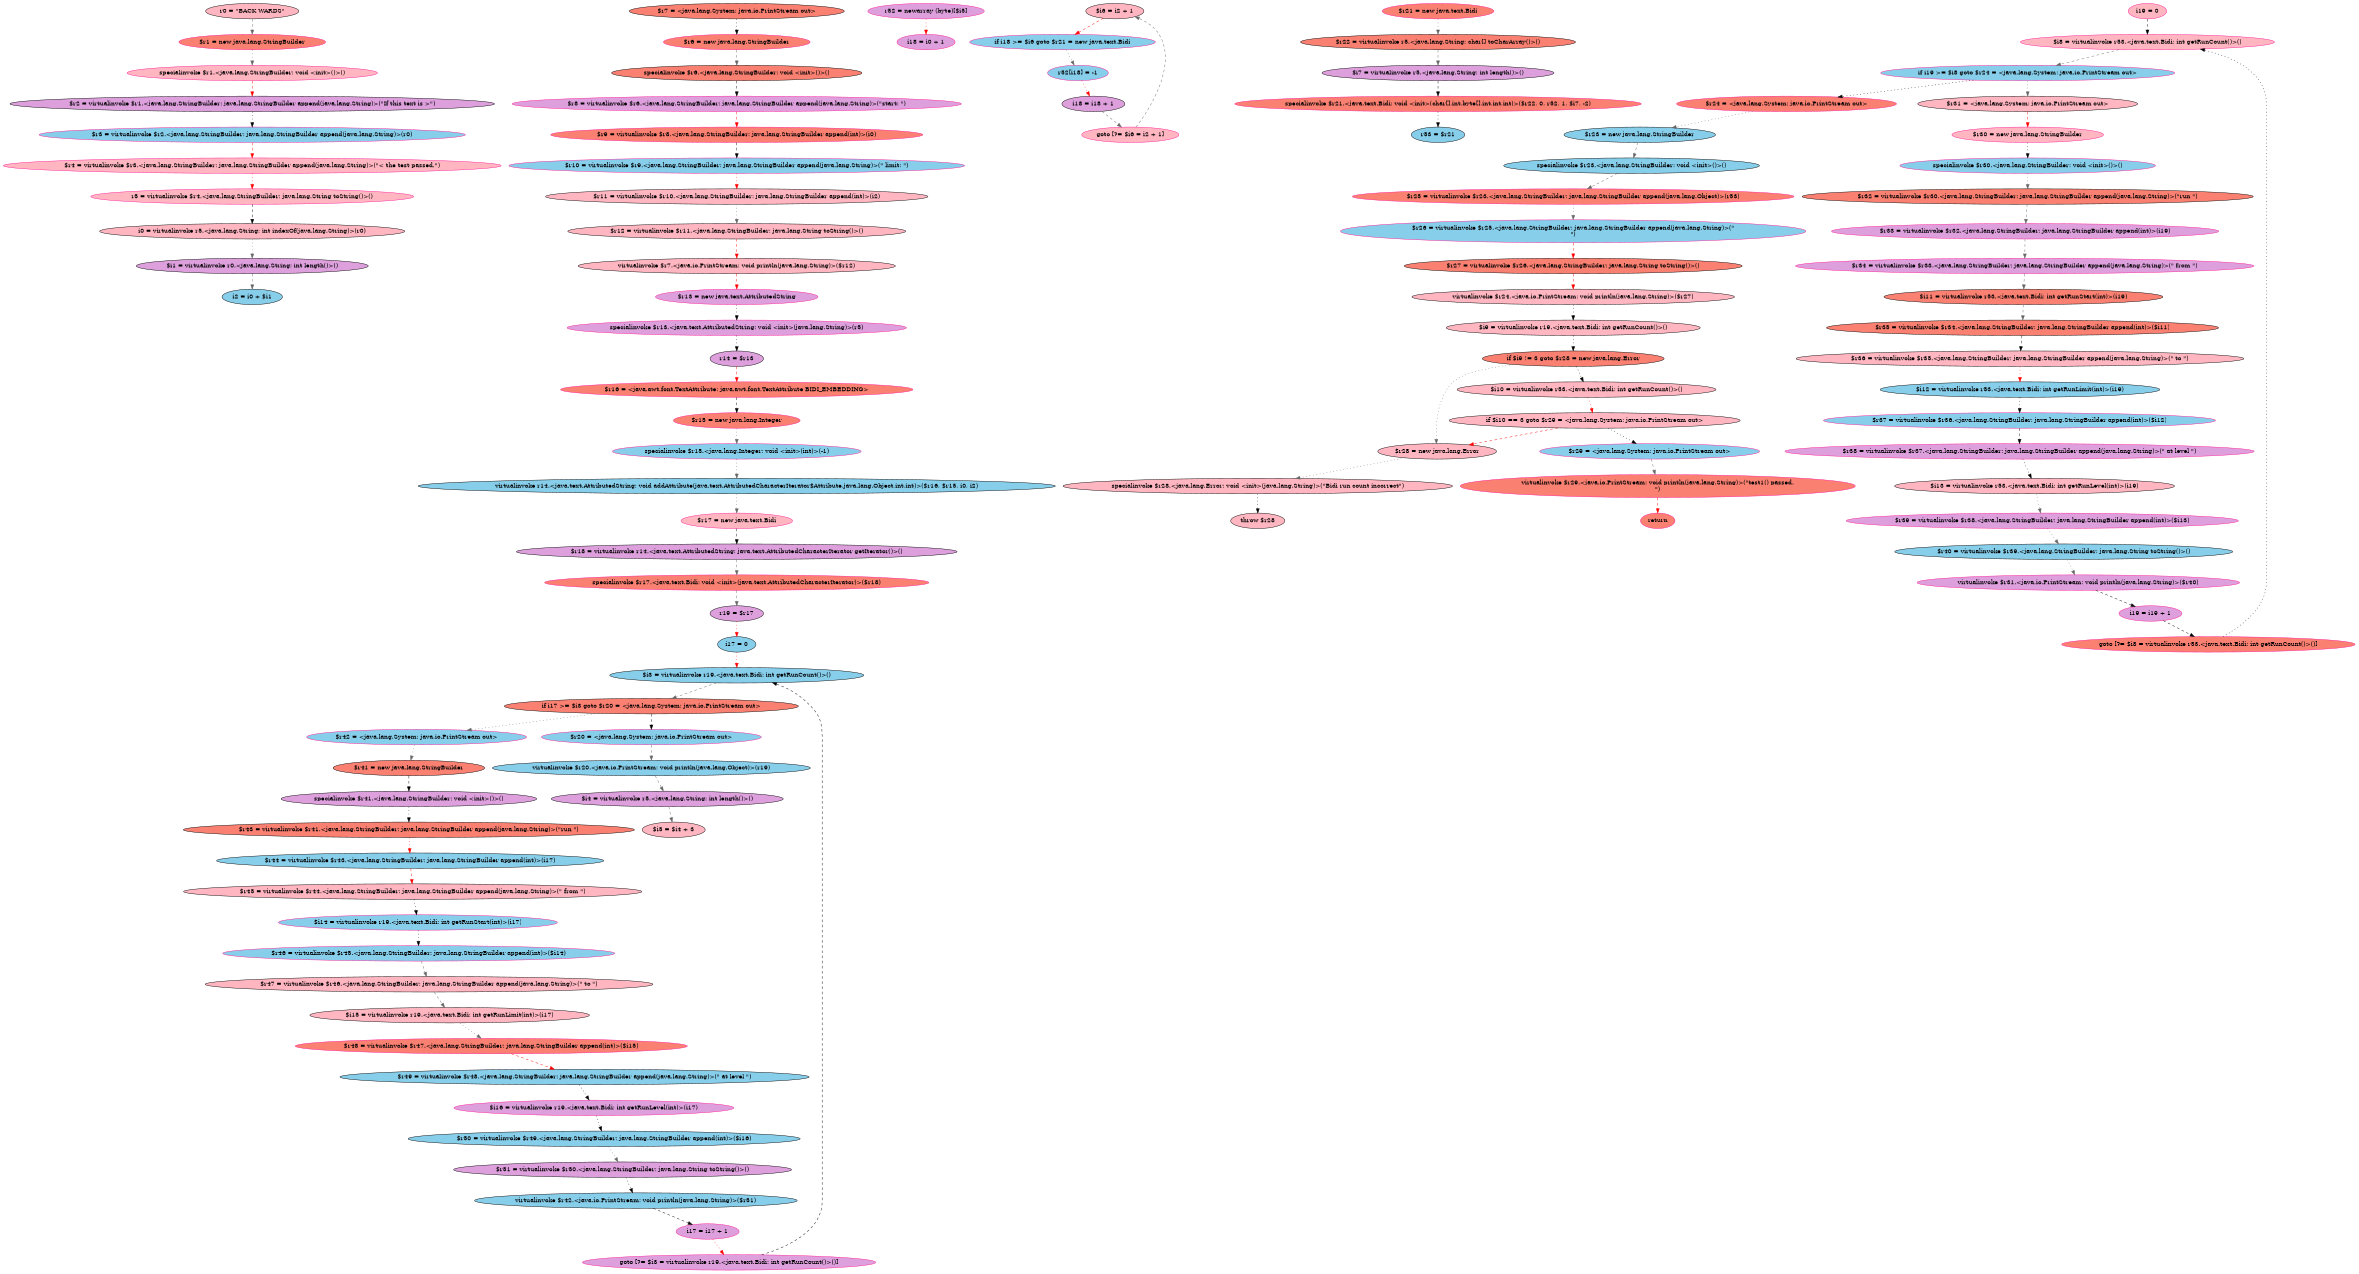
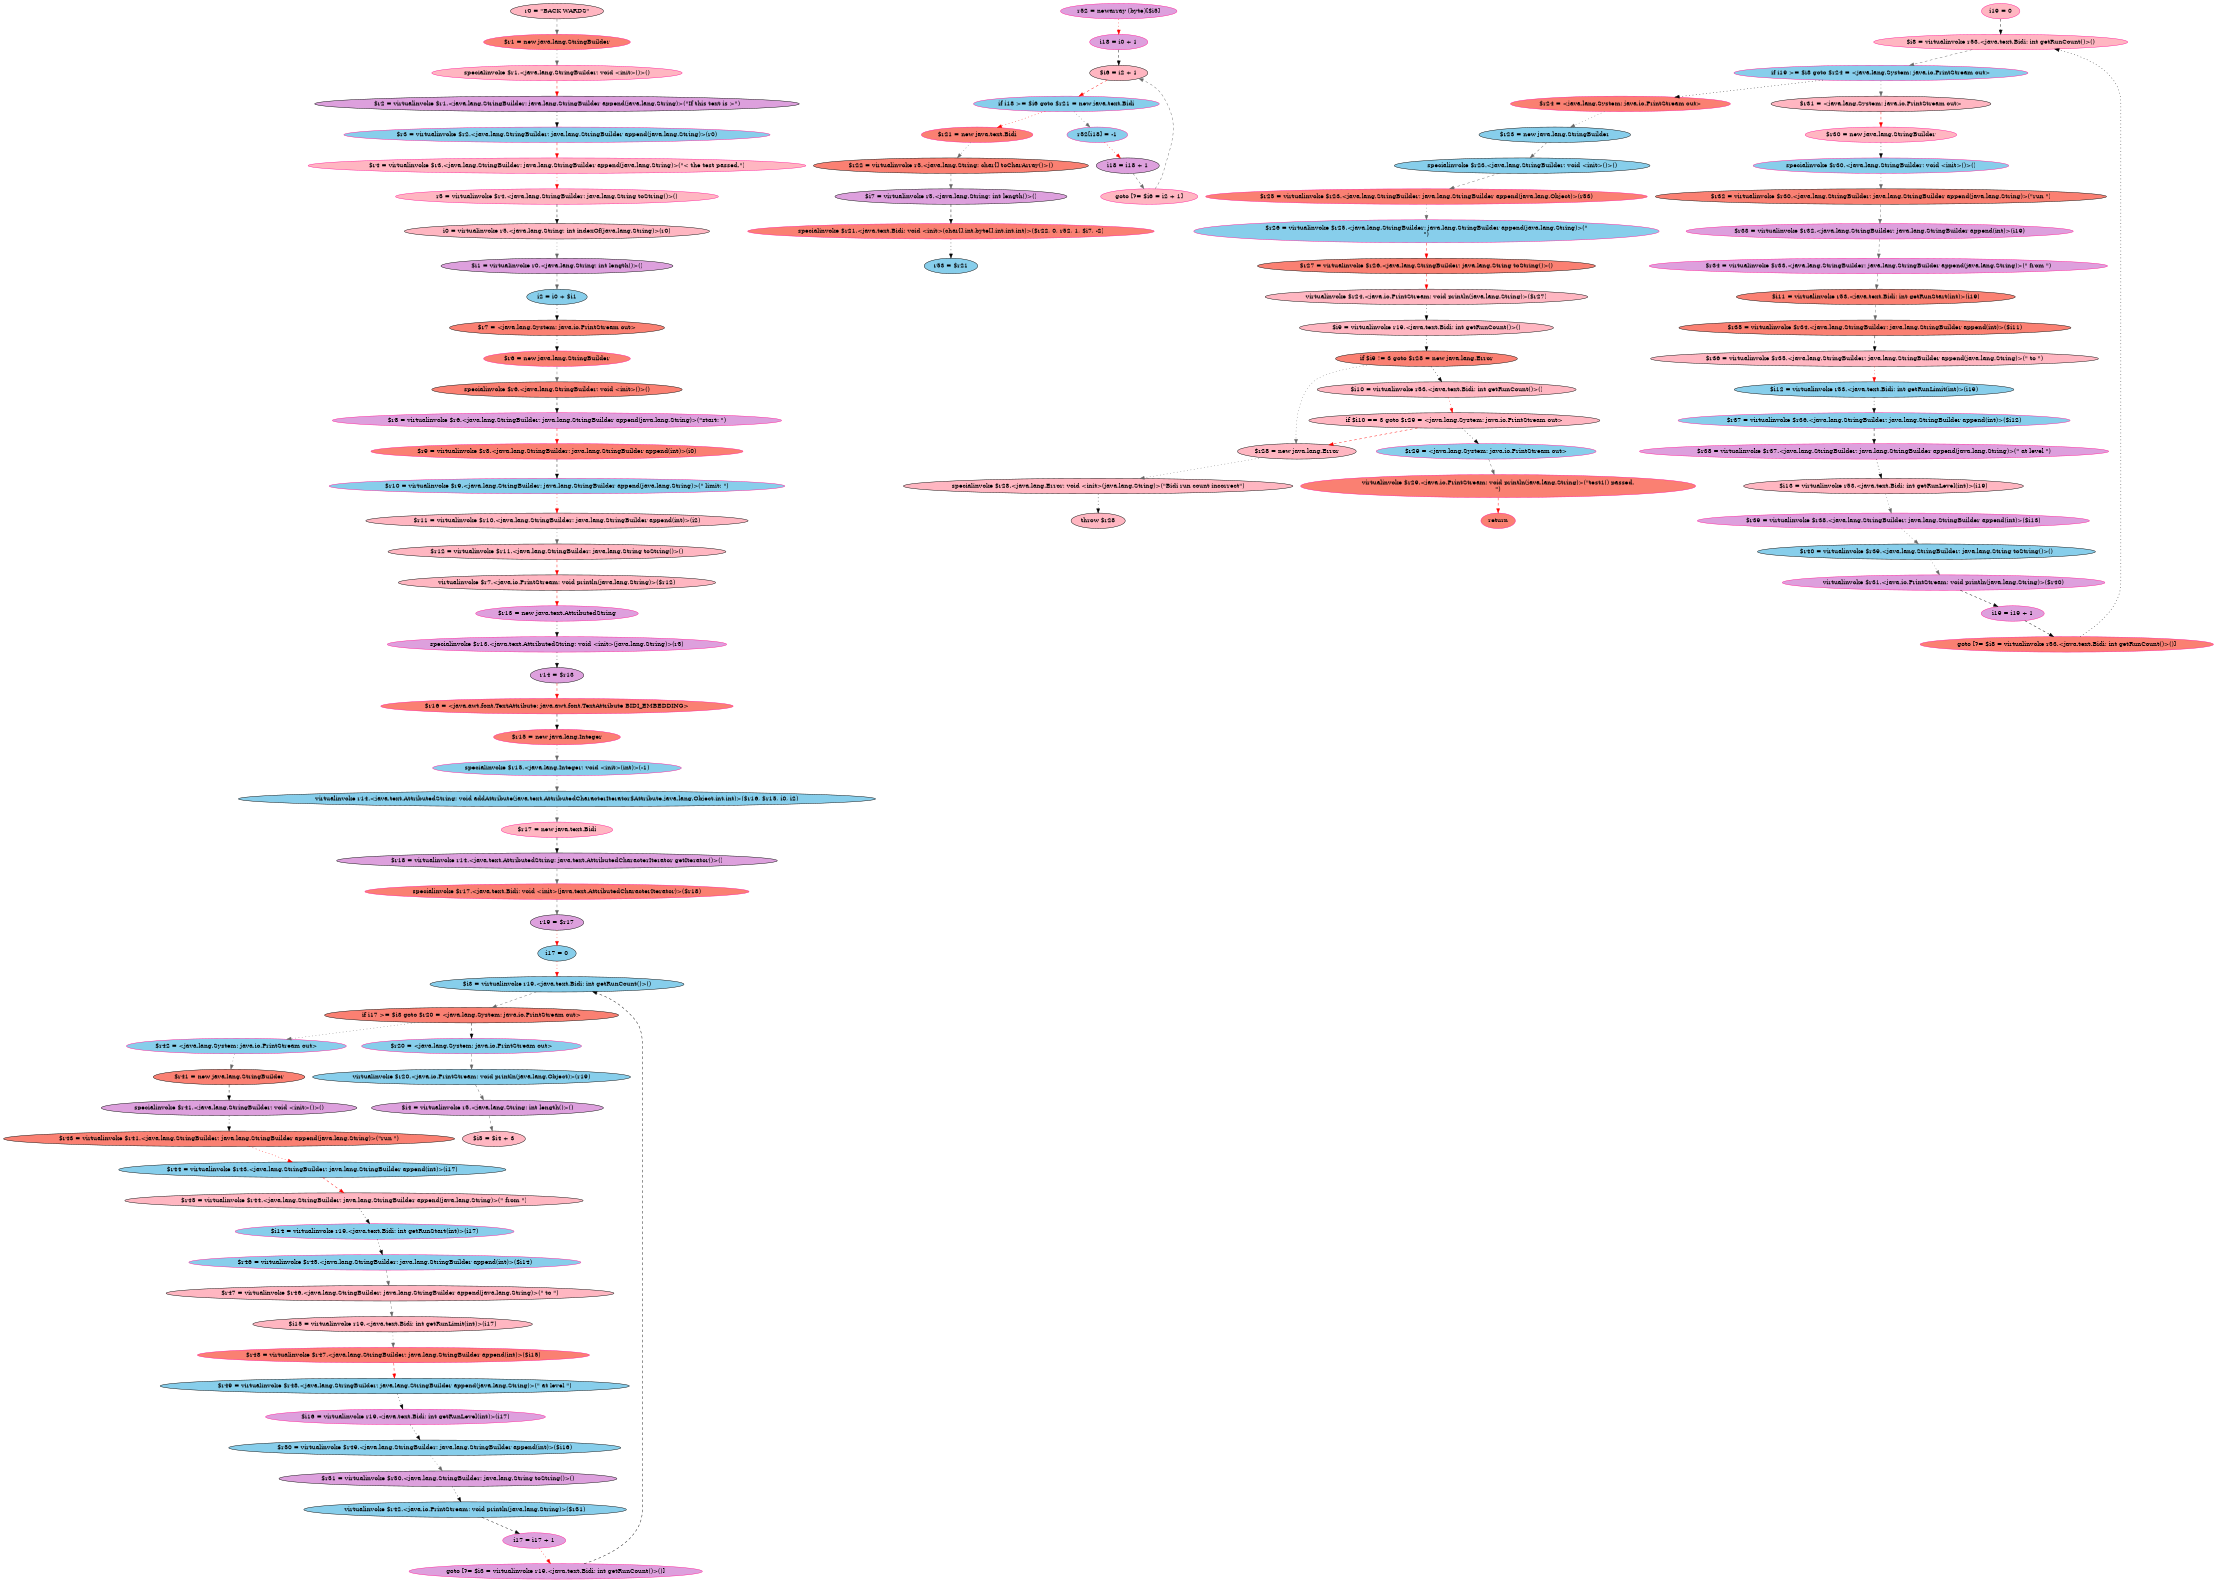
edge "i18 = i0 + 1" -> "$i6 = i2 + 1": added
edge "if i18 >= $i6 goto $r21 = new java.text.Bidi" -> "$r21 = new java.text.Bidi": added
edge "i2 = i0 + $i1" -> "$r7 = <java.lang.System: java.io.PrintStream out>": added
